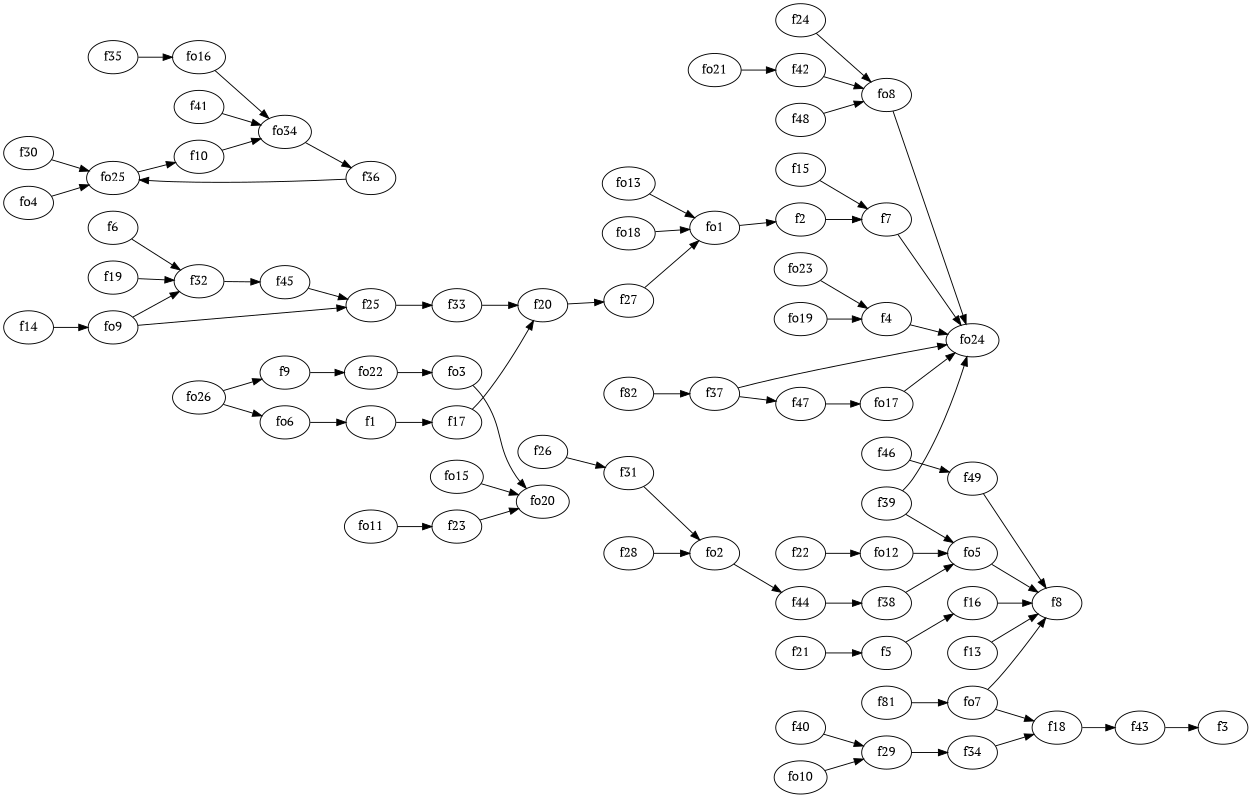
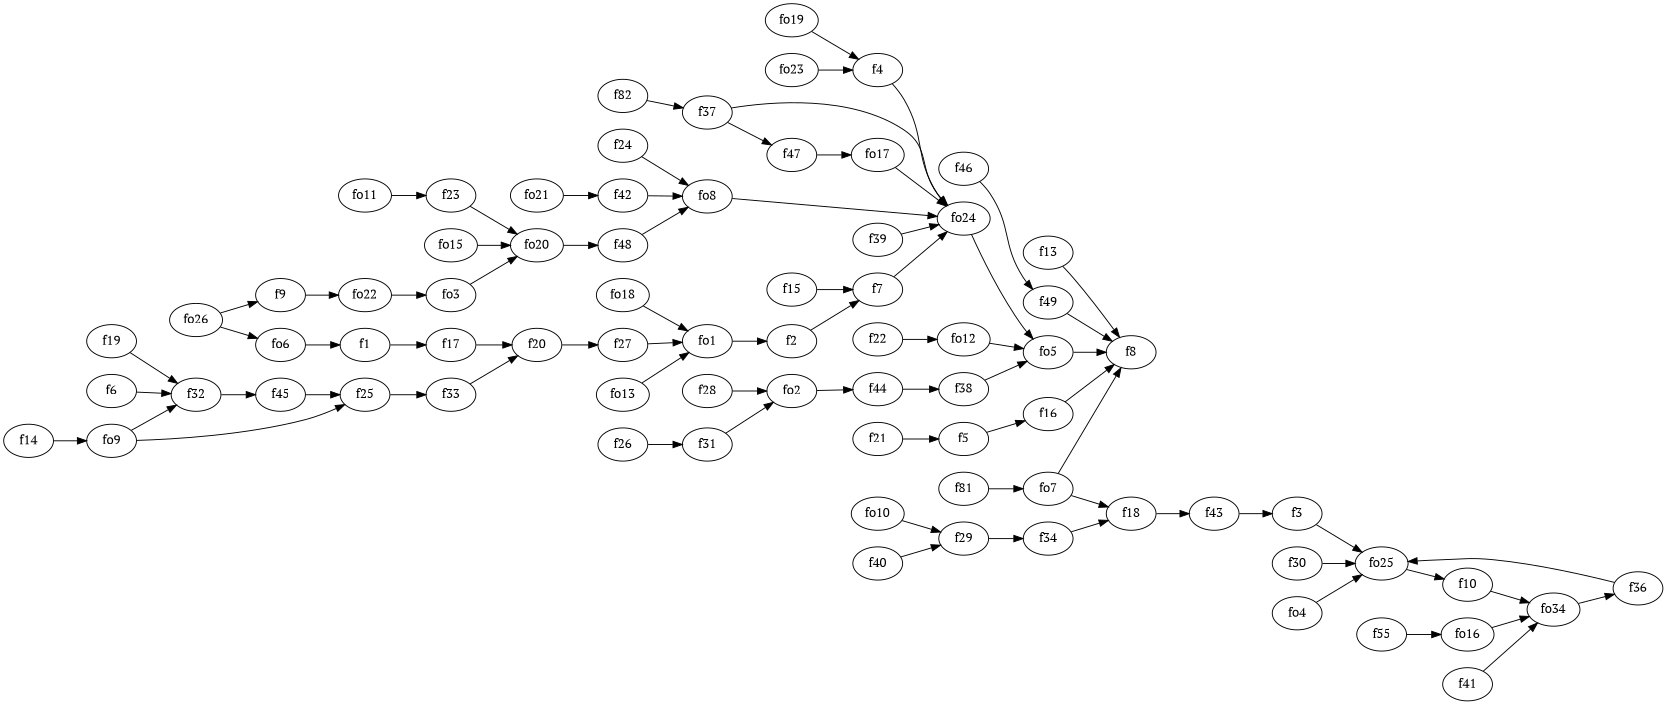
node "f35": label "f35" -> "f55"
edge "fo20" -> "f48": added
edge "f39" -> "fo5": now "fo24" -> "fo5"
edge "f3" -> "fo25": added
